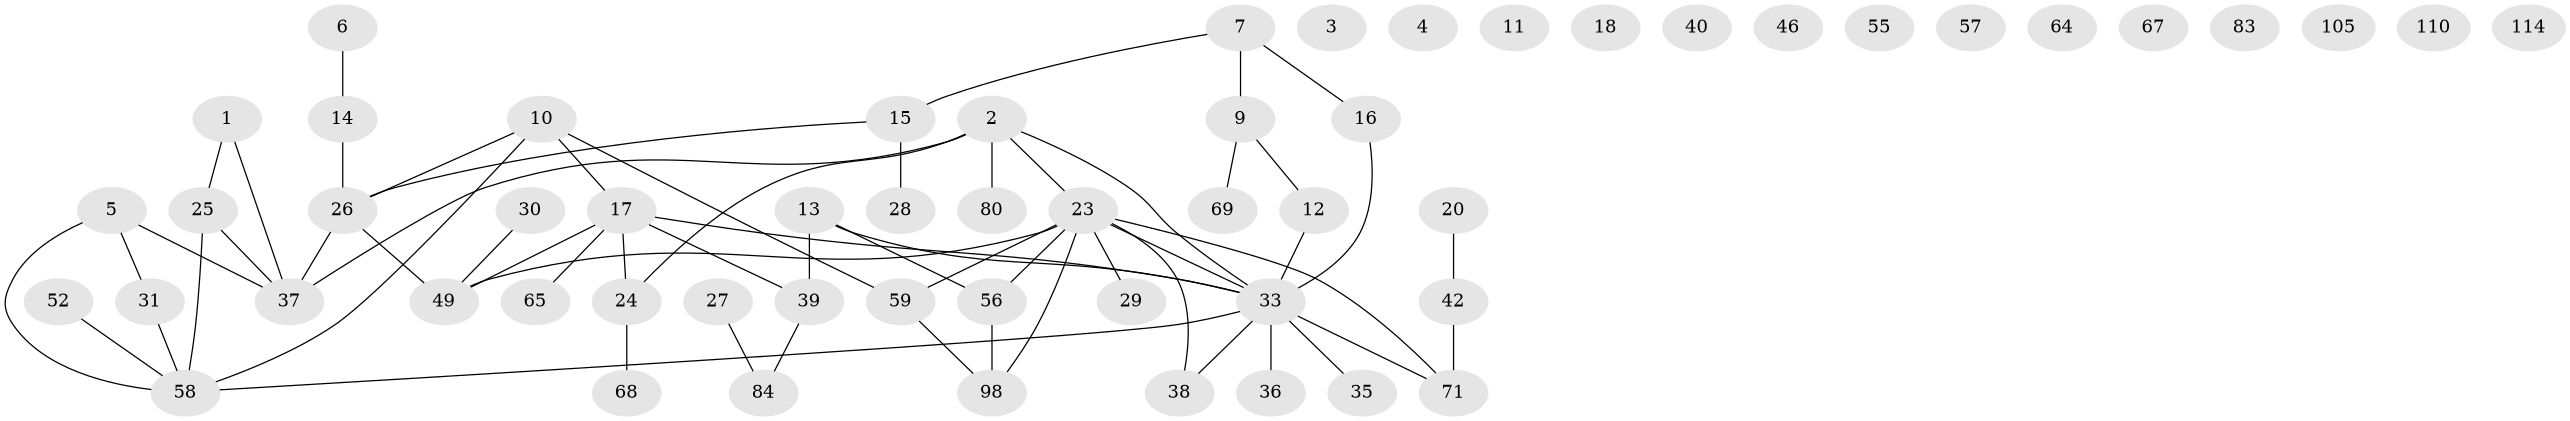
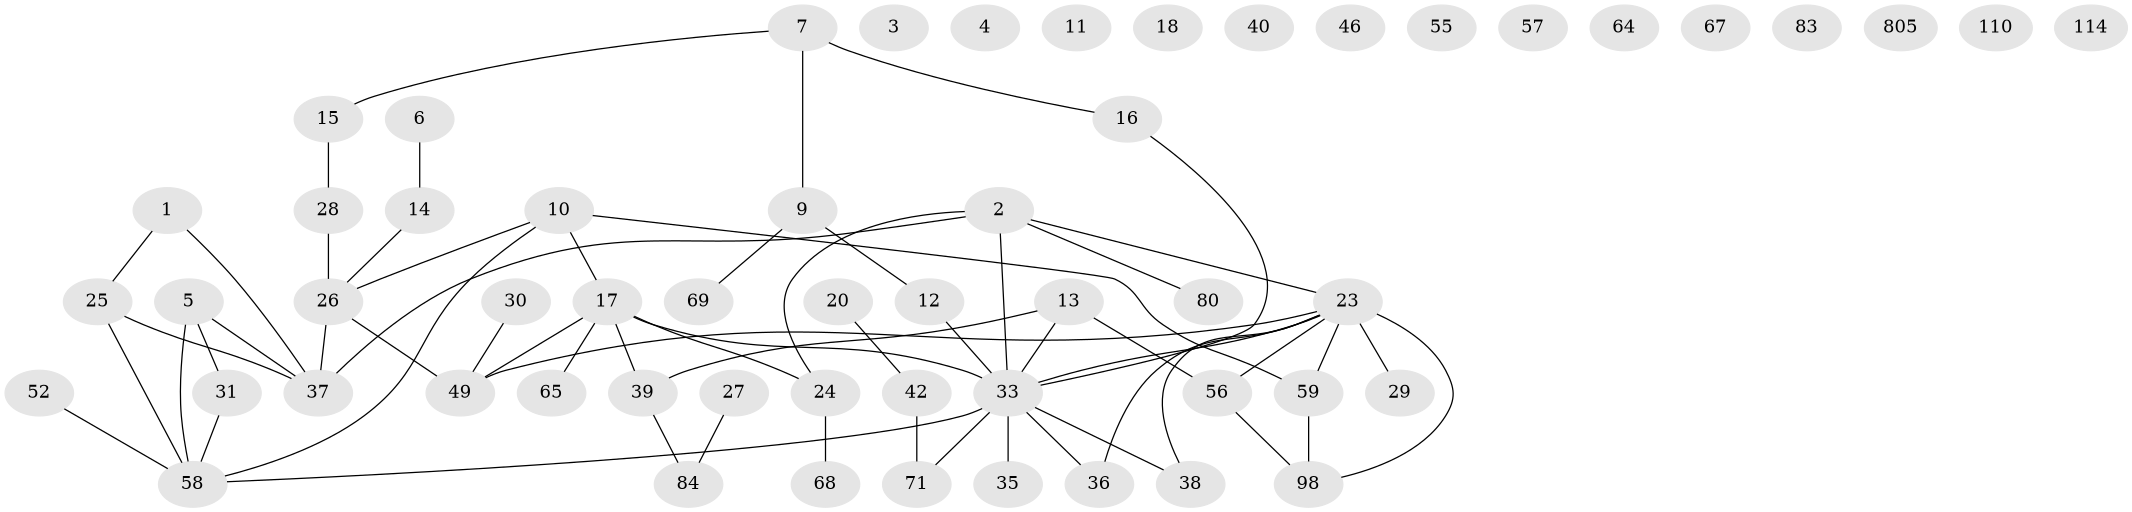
node "105": label "105" -> "805"
edge "15" -- "26": now "28" -- "26"
edge "23" -- "71": now "23" -- "36"
